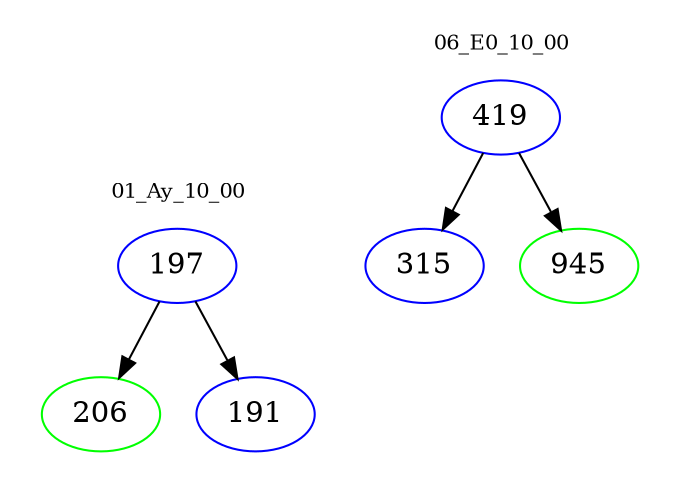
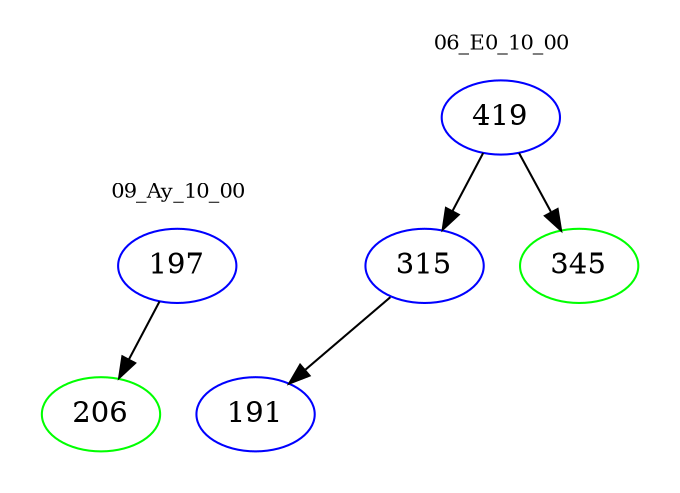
cluster "01_Ay_10_00": label "01_Ay_10_00" -> "09_Ay_10_00"
node "945": label "945" -> "345"
edge "197" -> "191": now "315" -> "191"
